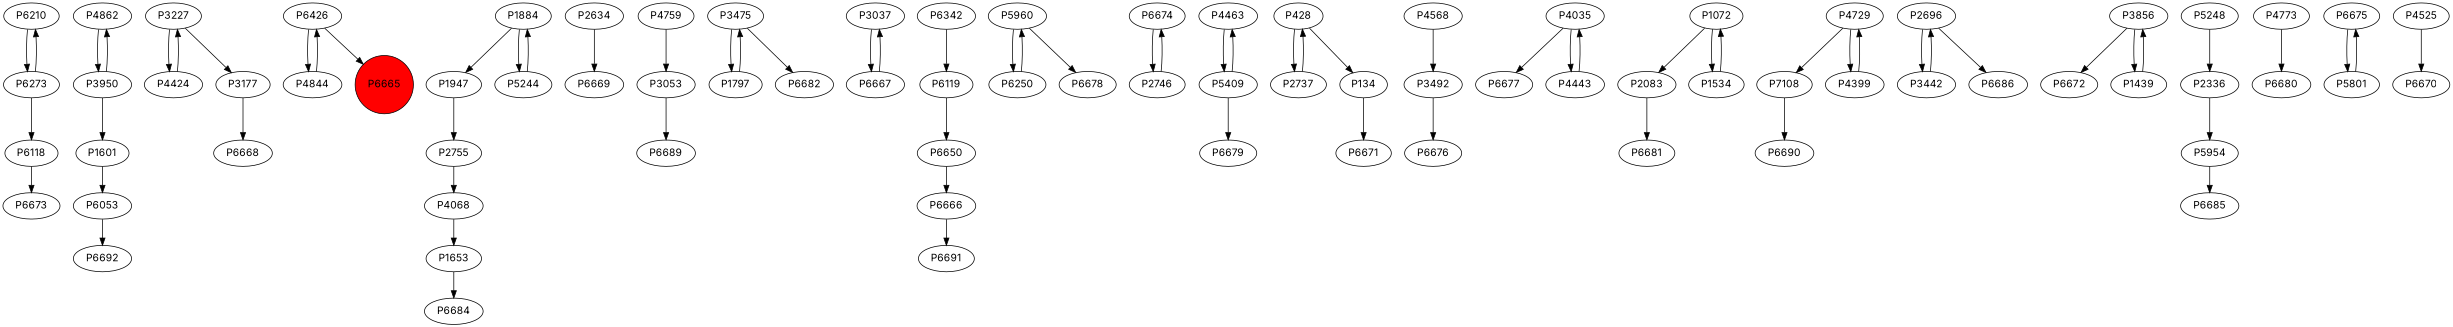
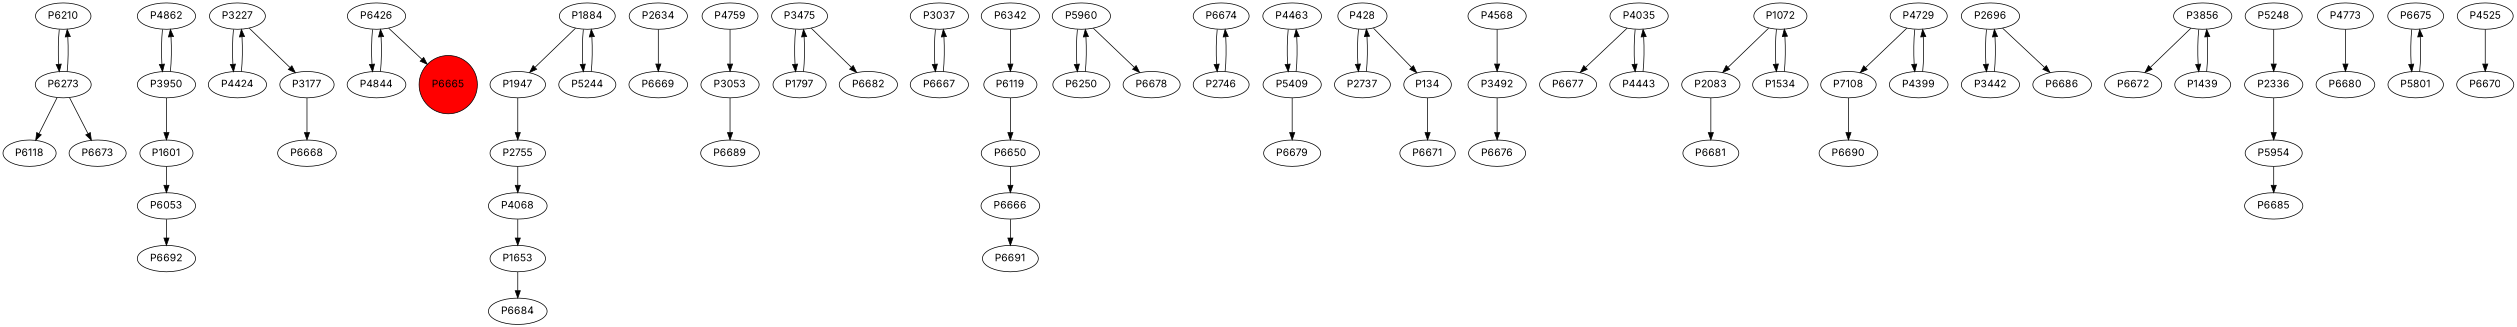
edge "P6118" -> "P6673": now "P6273" -> "P6673"
